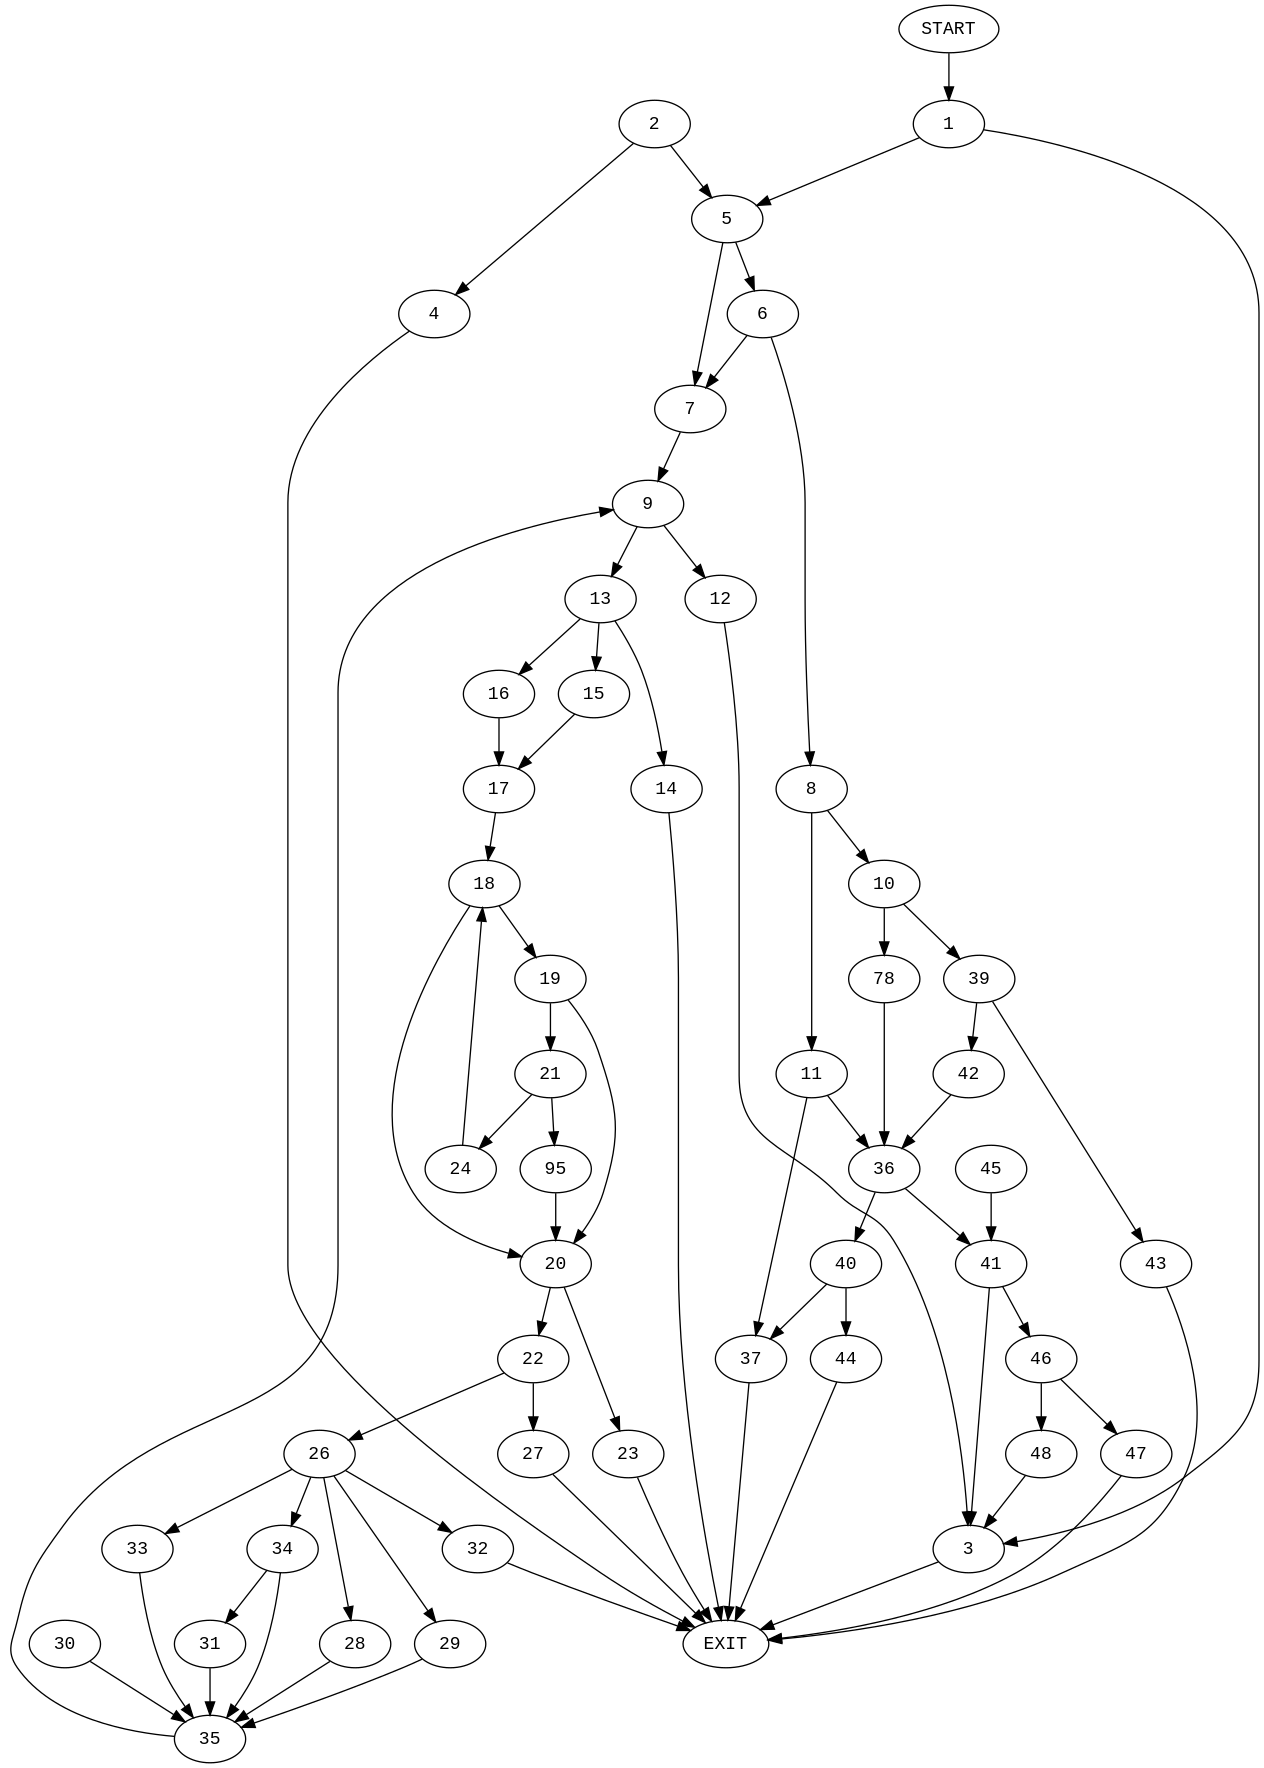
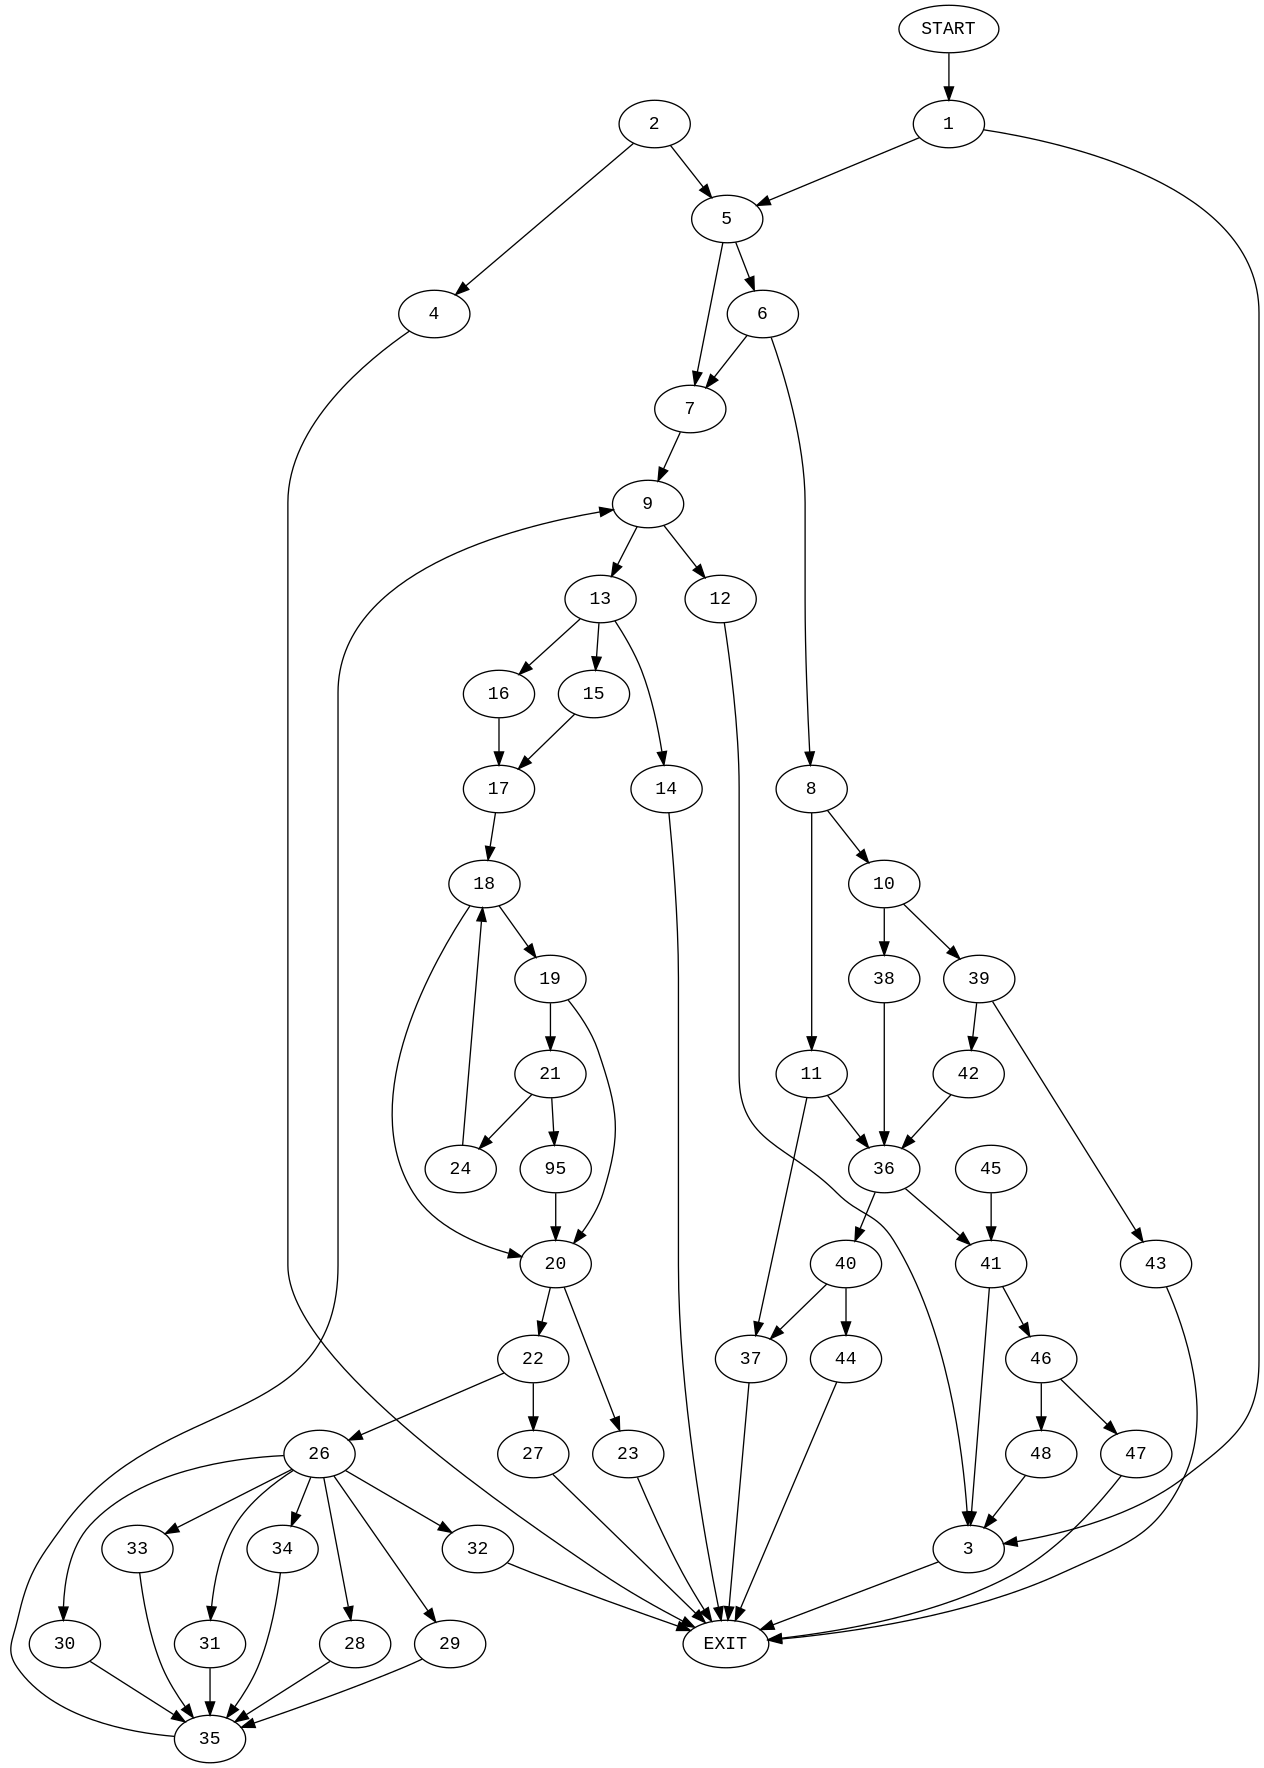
node "78": label "78" -> "38"
edge "26" -> "30": added
edge "34" -> "31": now "26" -> "31"
